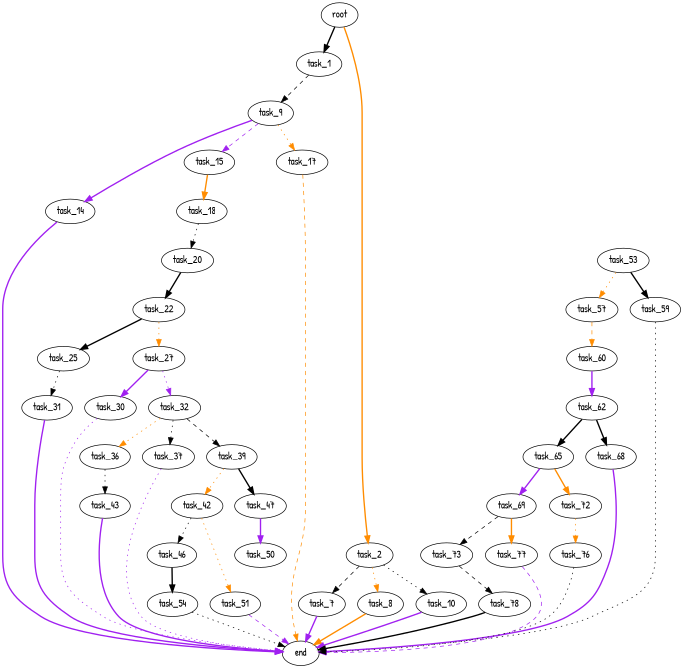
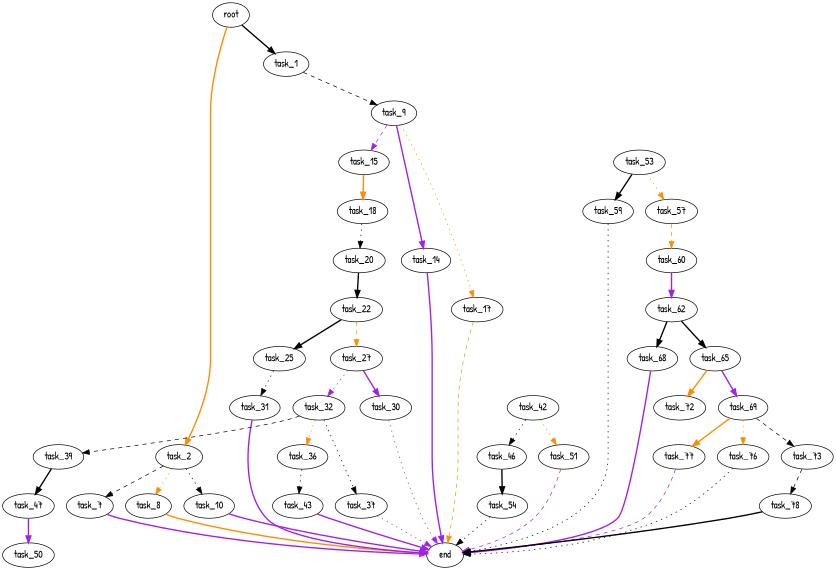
edge "task_22" -> "task_27": style dotted -> dashed
edge "task_39" -> "task_42": removed
edge "task_72" -> "task_76": now "task_69" -> "task_76"
